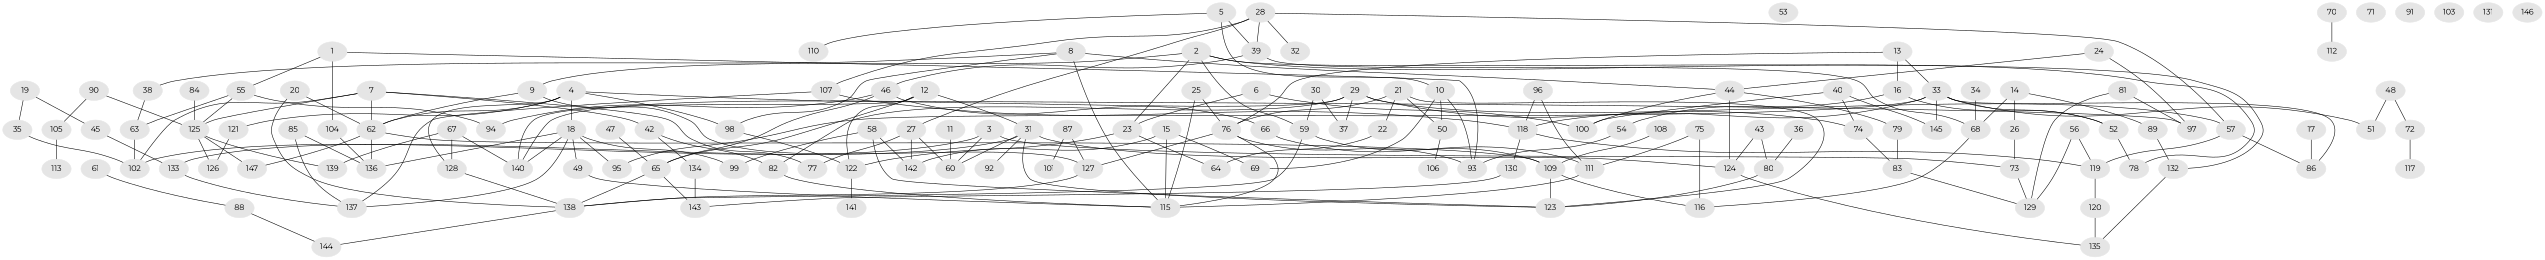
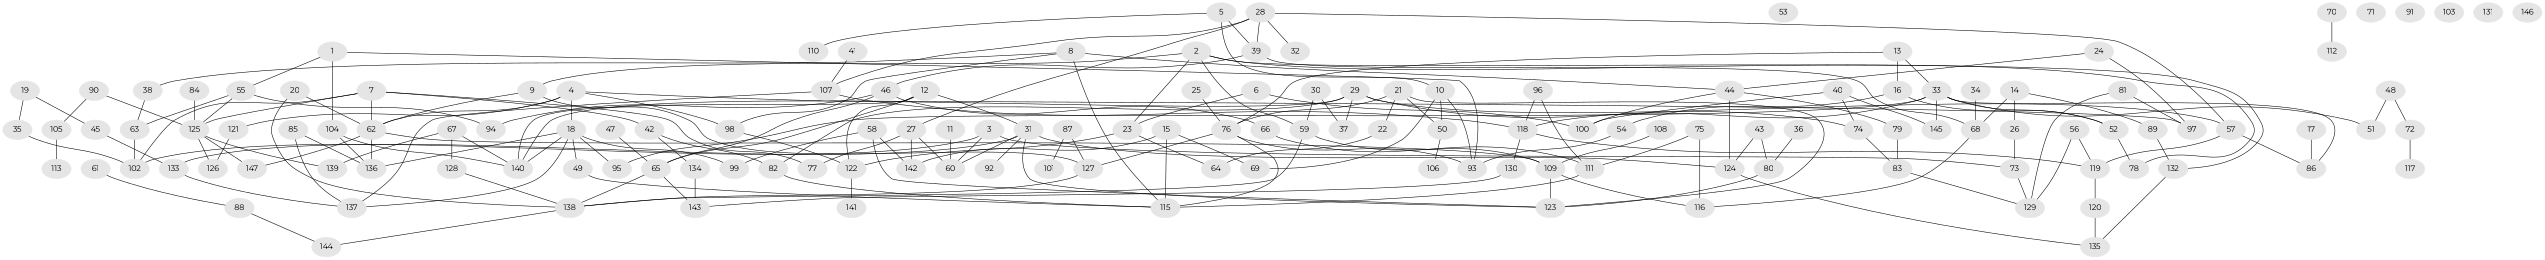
node "41": added
edge "4" -- "128": removed
edge "25" -- "115": removed
edge "104" -- "140": added
